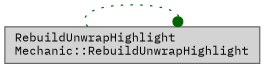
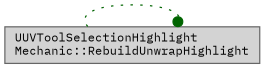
node "RebuildUnwrapHighlight Mechanic::RebuildUnwrapHighlight": label "RebuildUnwrapHighlight Mechanic::RebuildUnwrapHighlight" -> "UUVToolSelectionHighlight Mechanic::RebuildUnwrapHighlight"
